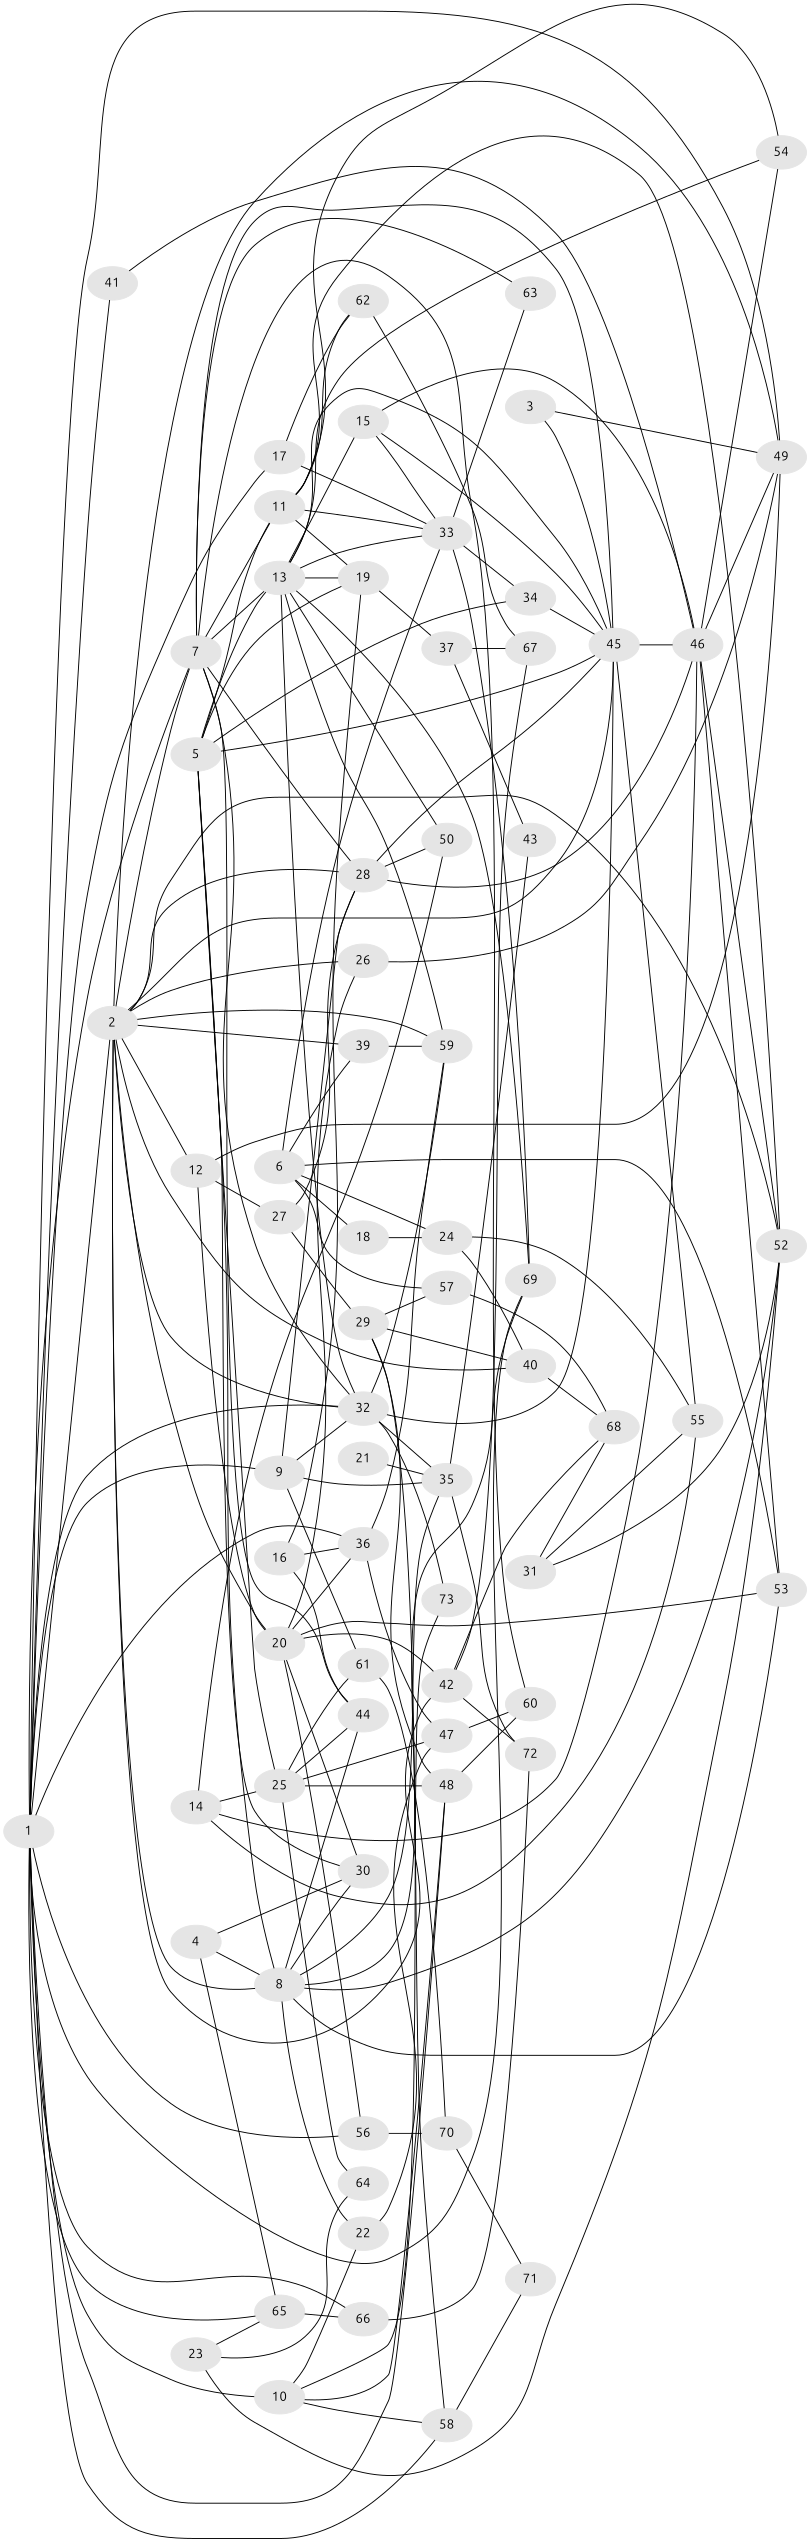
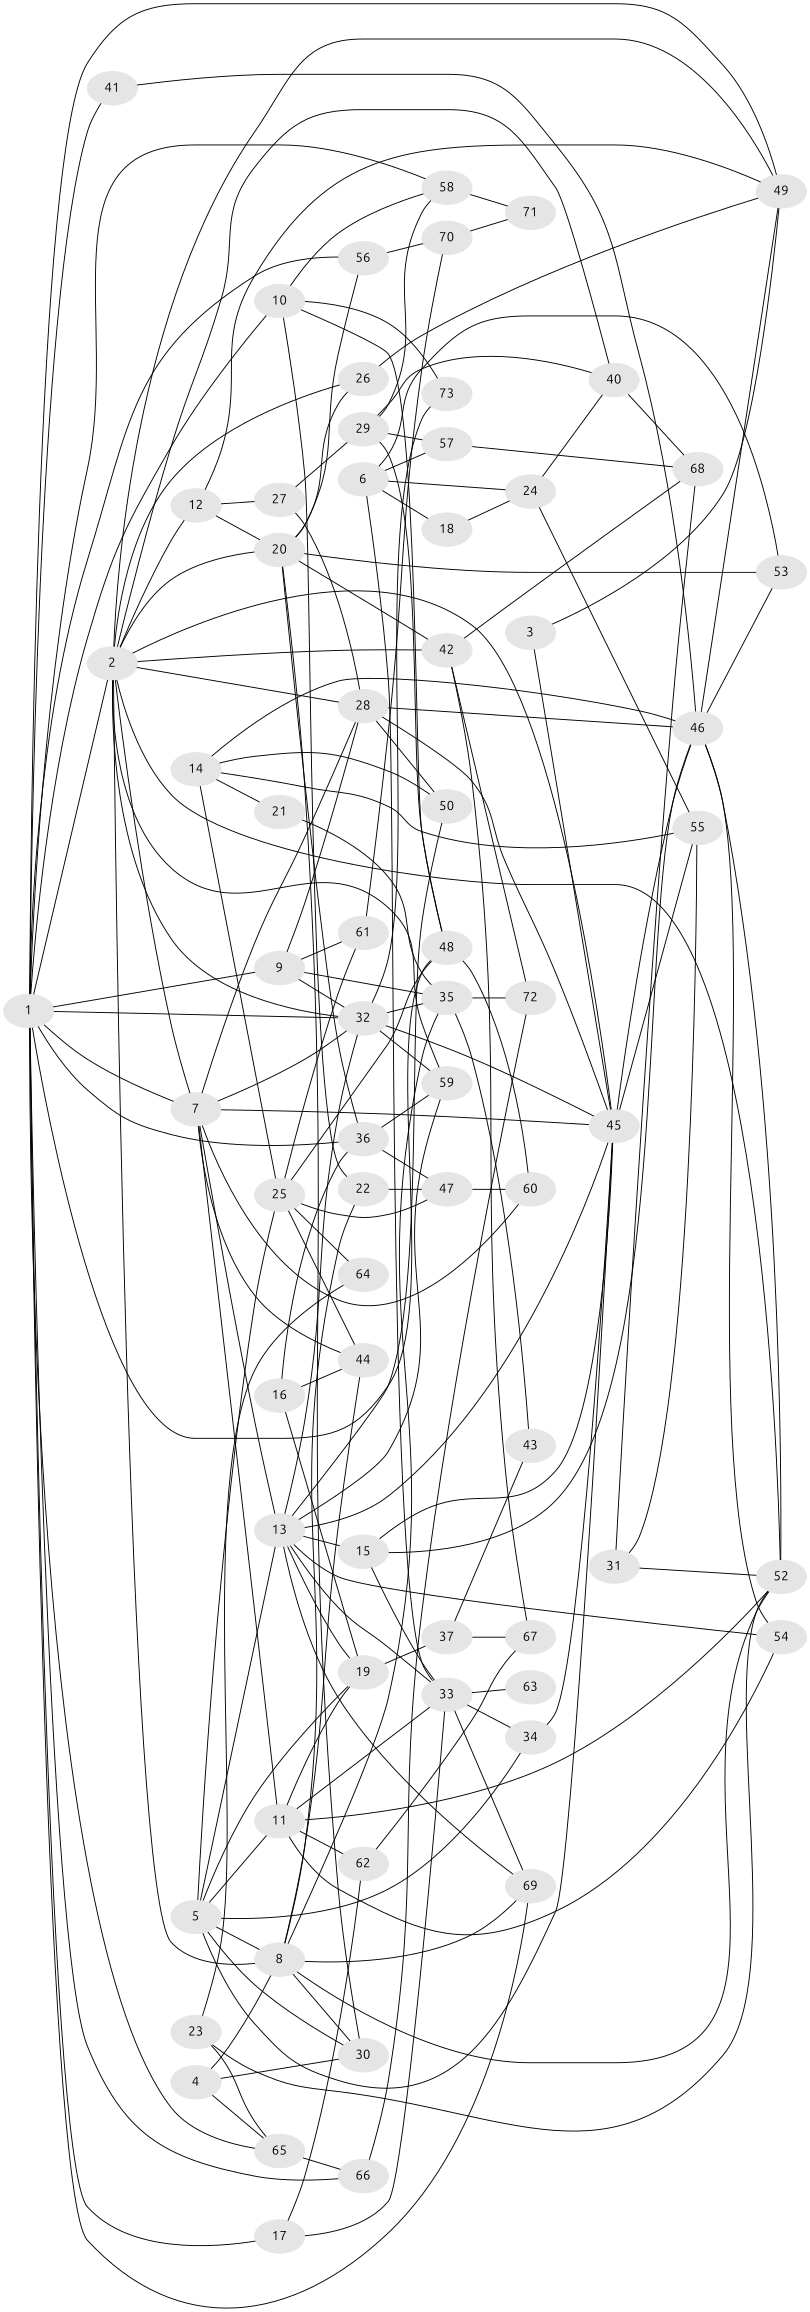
edge "63" -- "7": removed
edge "14" -- "21": added
node "39": removed
edge "53" -- "8": removed
